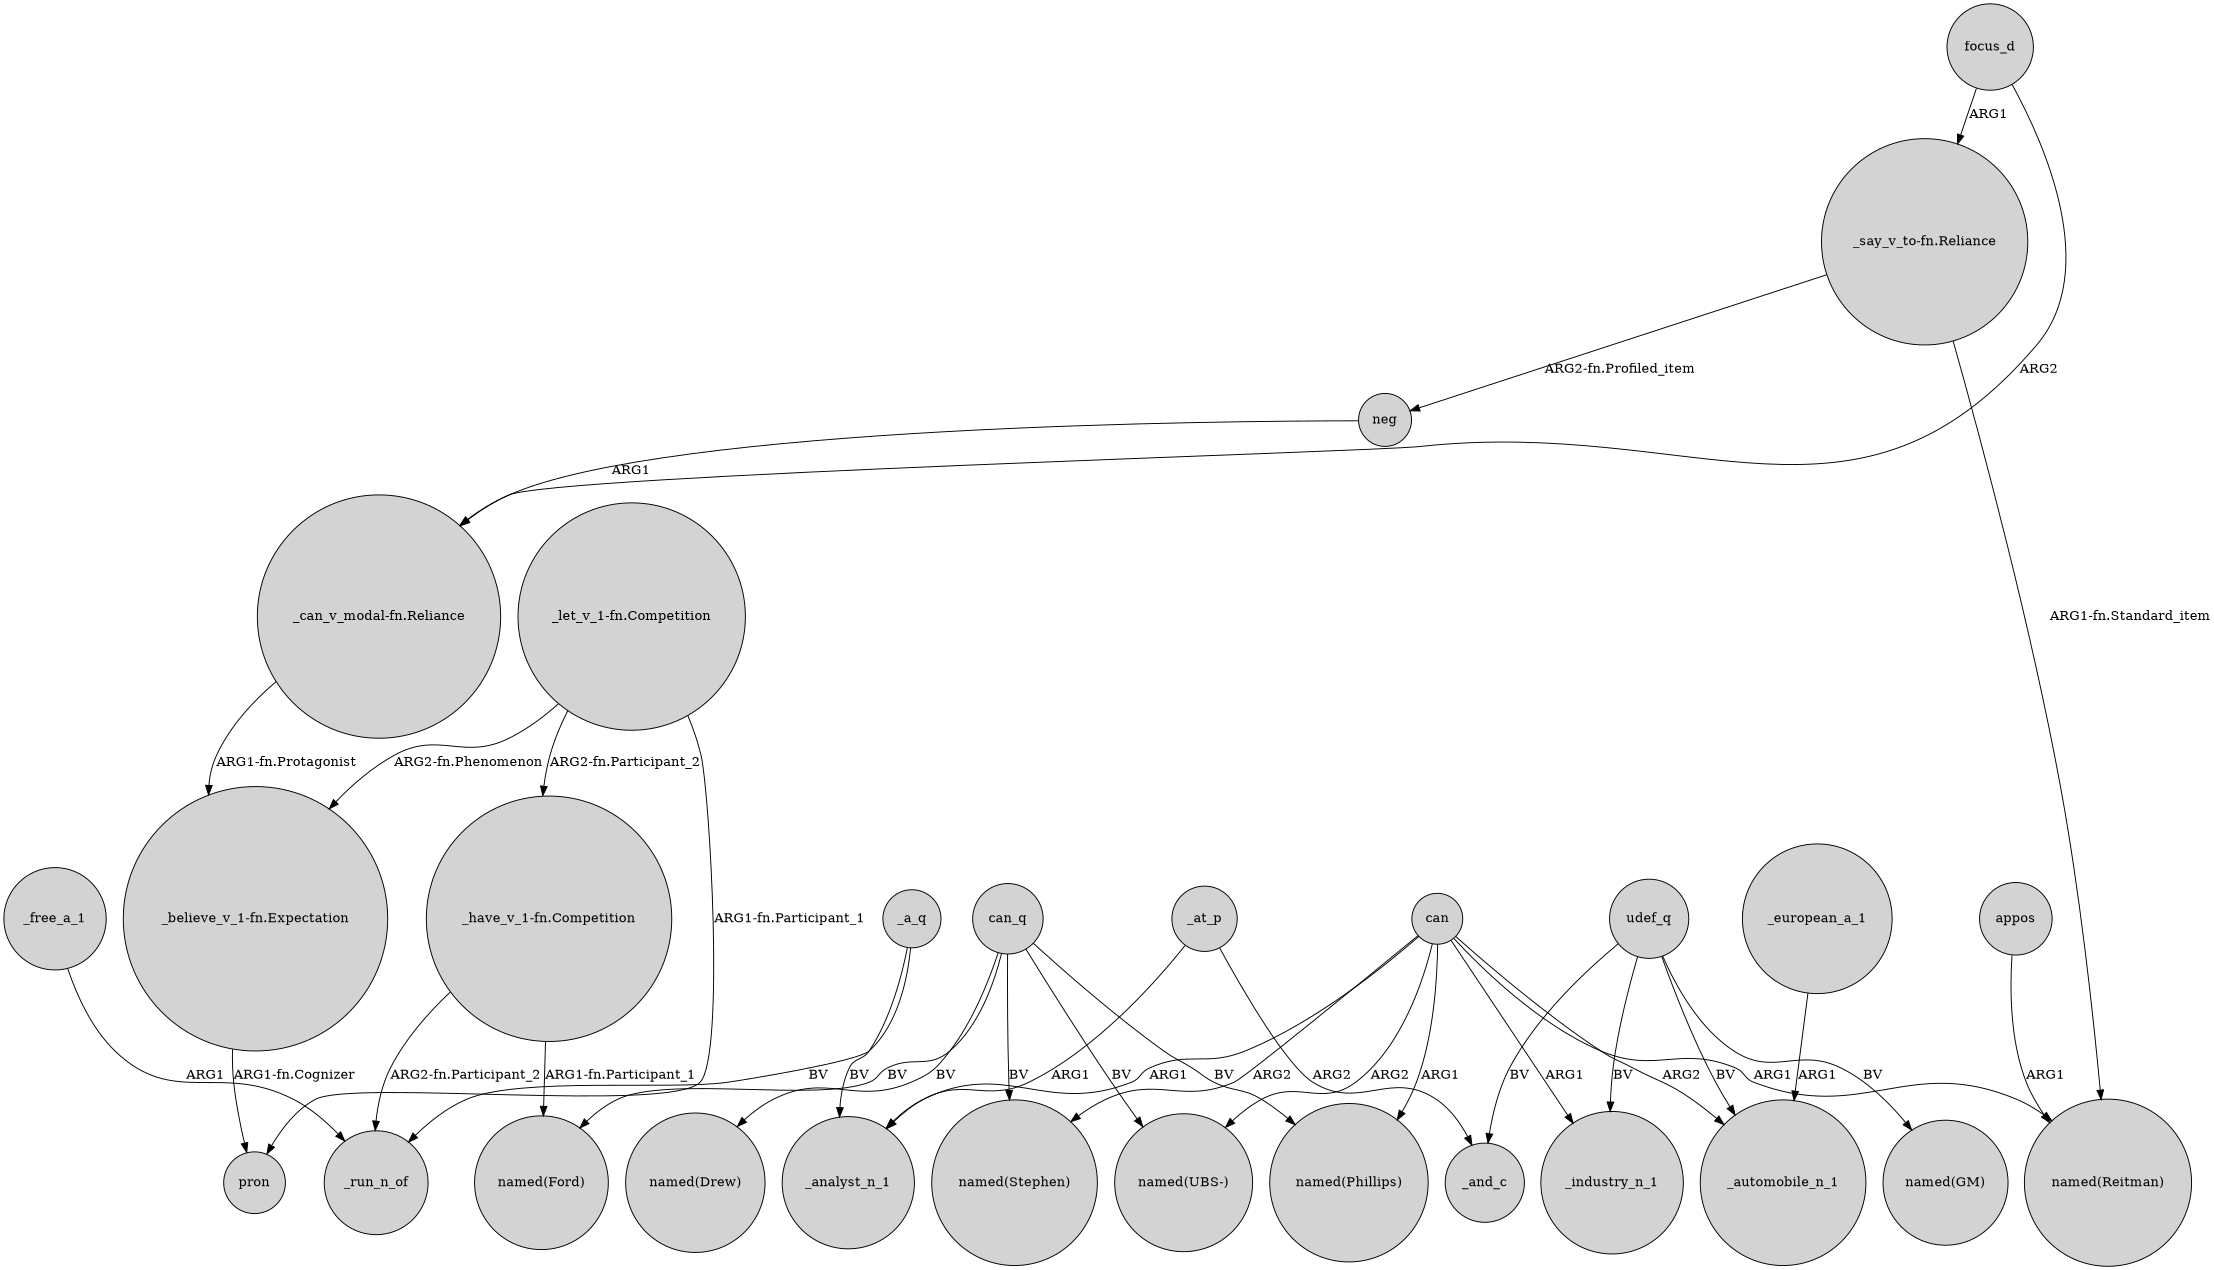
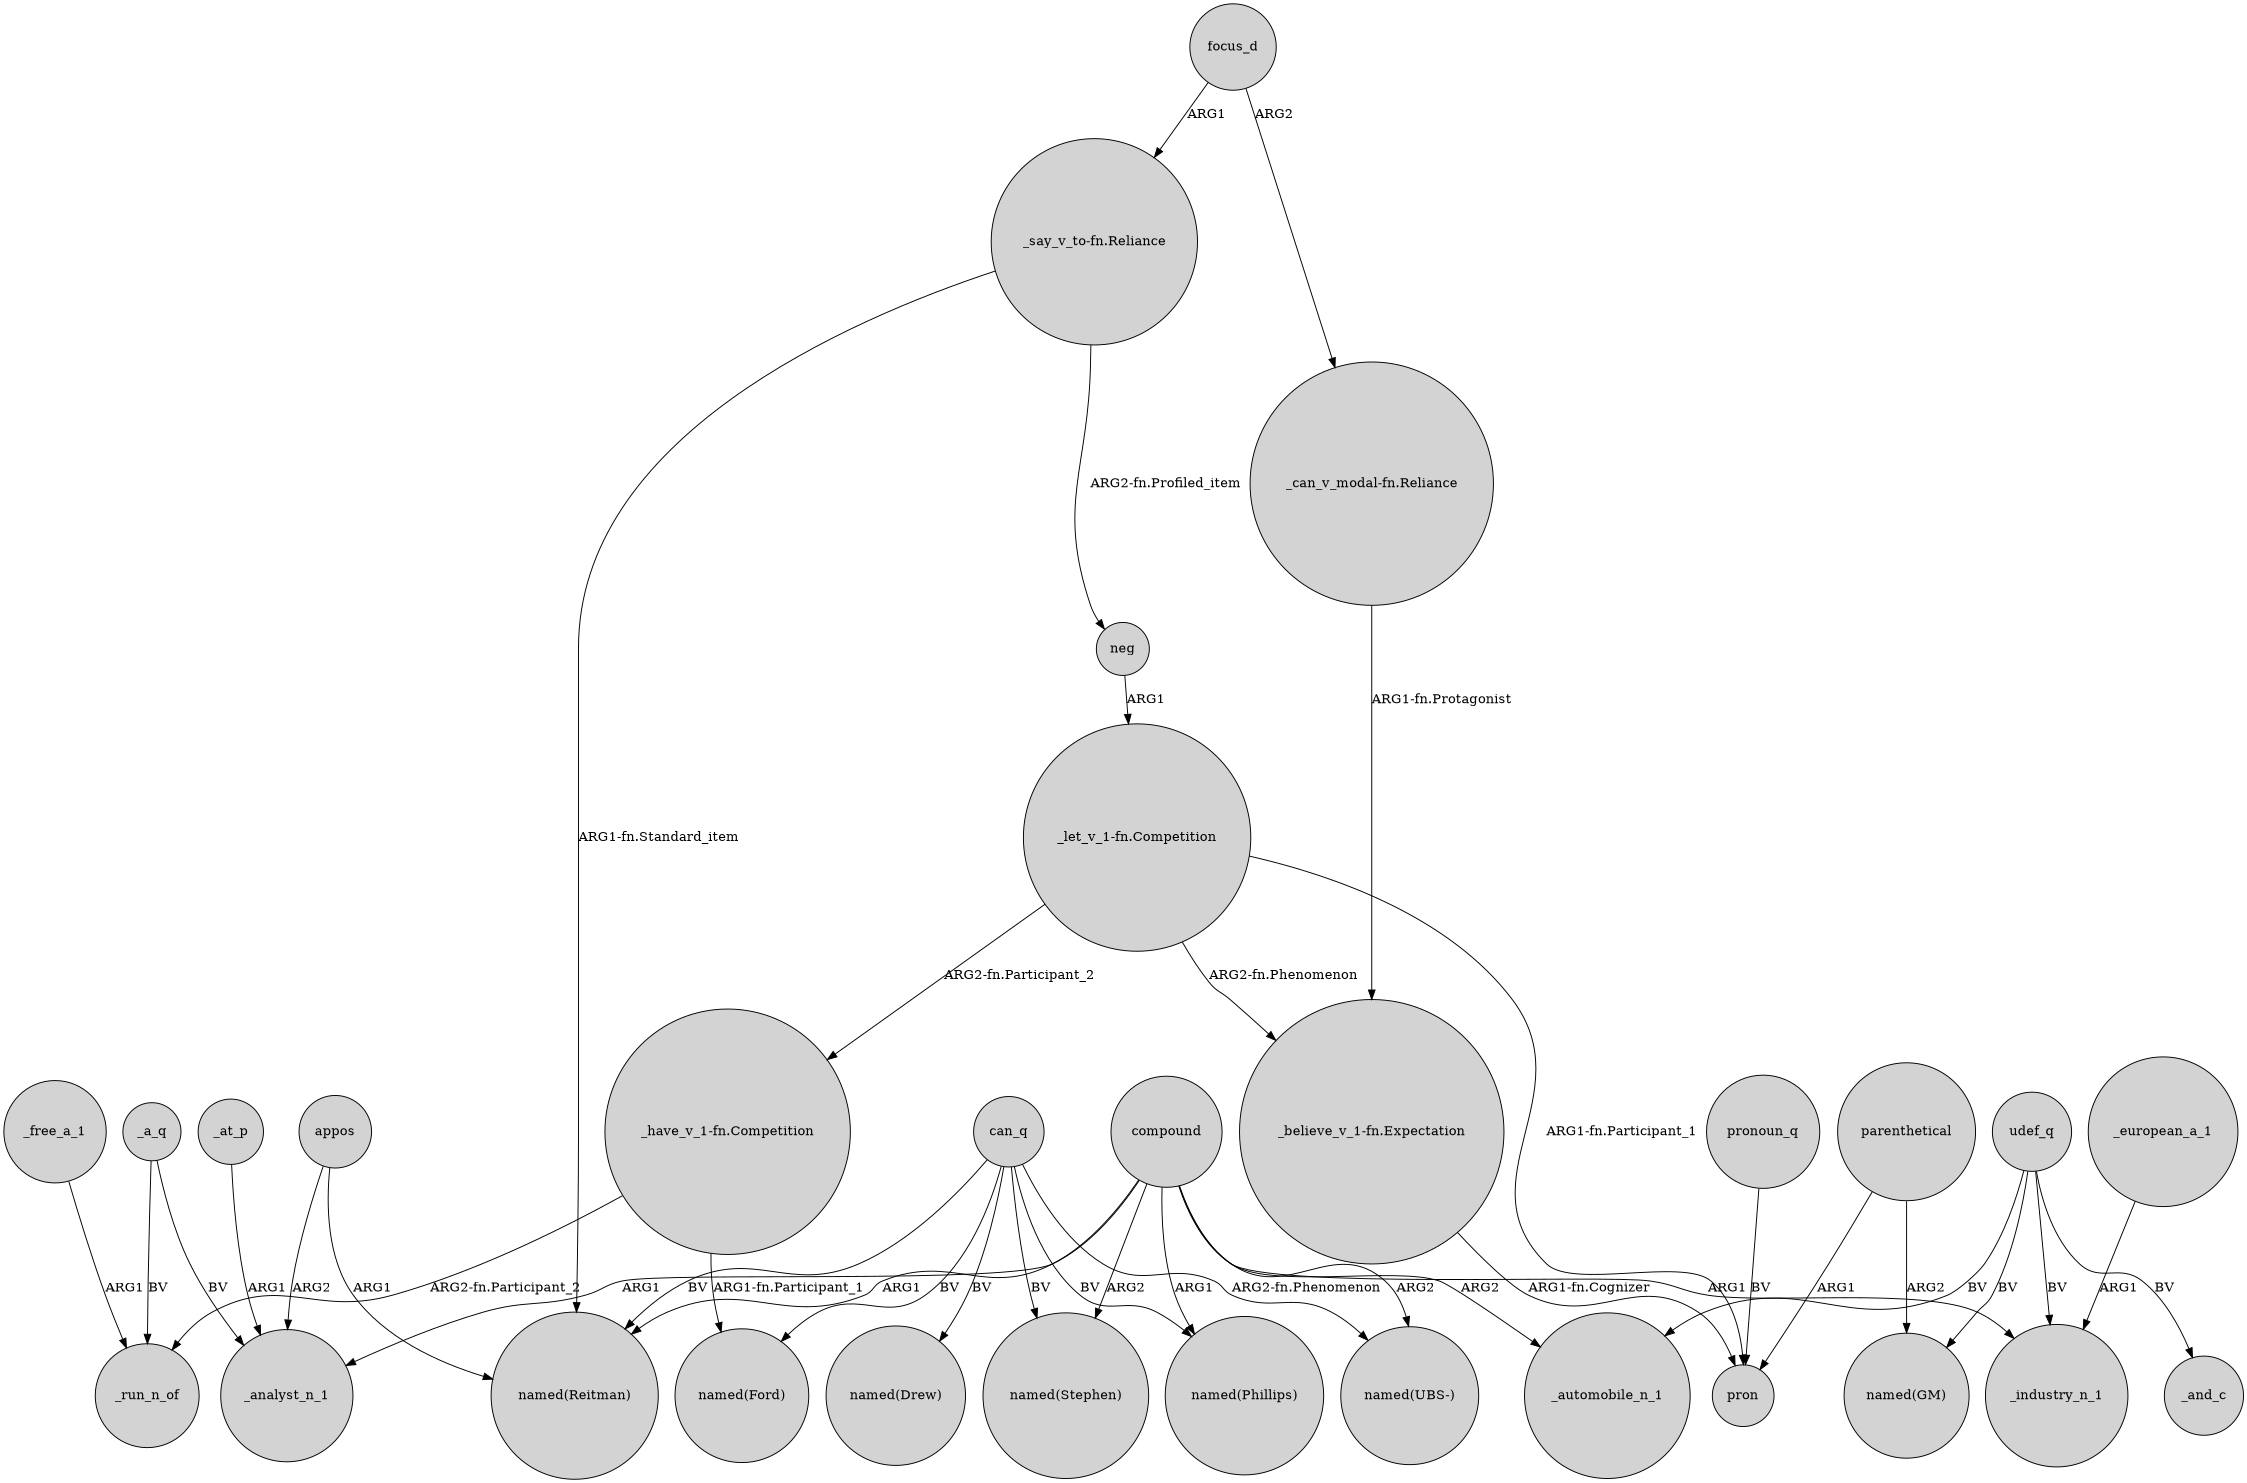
edge "neg" -> "_can_v_modal-fn.Reliance": now "neg" -> "_let_v_1-fn.Competition"
node "can": label "can" -> "compound"
edge "_european_a_1" -> "_automobile_n_1": now "_european_a_1" -> "_industry_n_1"
edge "can_q" -> "named(UBS-)": label "BV" -> "ARG2-fn.Phenomenon"
edge "_at_p" -> "_and_c": removed, label "ARG2"
node "pronoun_q": added
node "parenthetical": added
edge "appos" -> "_analyst_n_1": added, label "ARG2"
edge "can_q" -> "named(Reitman)": added, label "BV"
